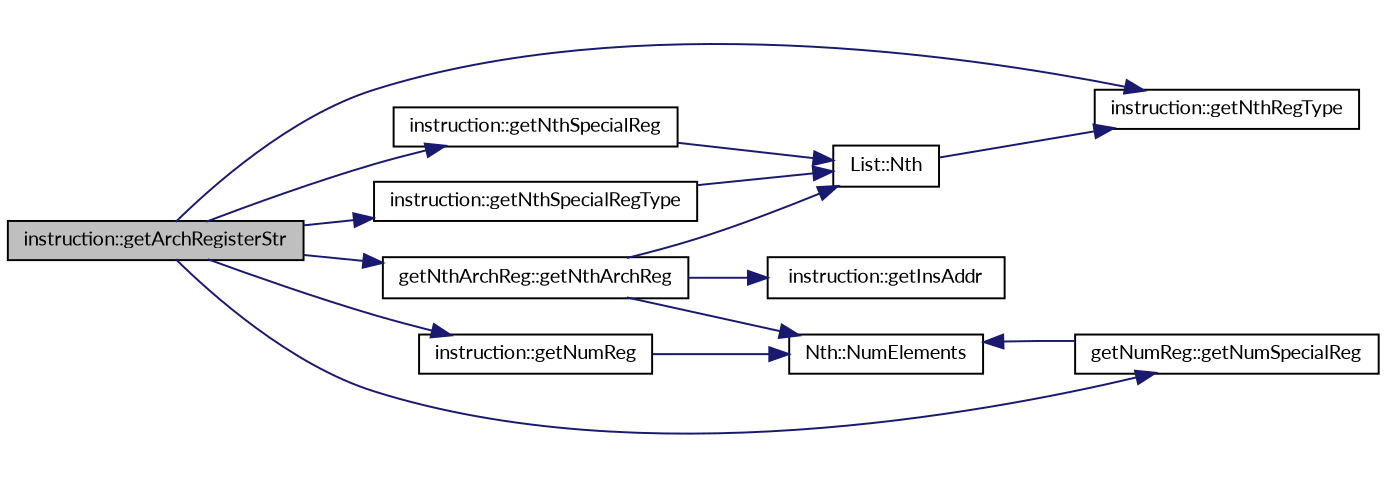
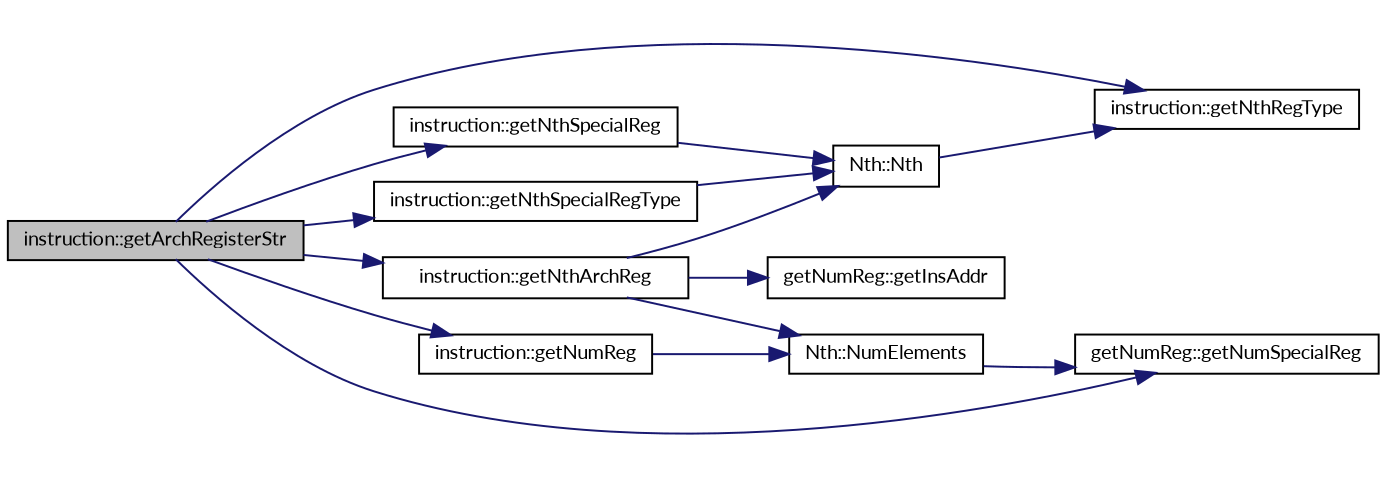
node "List::Nth": label "List::Nth" -> "Nth::Nth"
node "getNthArchReg::getNthArchReg": label "getNthArchReg::getNthArchReg" -> "instruction::getNthArchReg"
node "instruction::getInsAddr": label "instruction::getInsAddr" -> "getNumReg::getInsAddr"
edge "getNumReg::getNumSpecialReg" -> "Nth::NumElements": reversed
